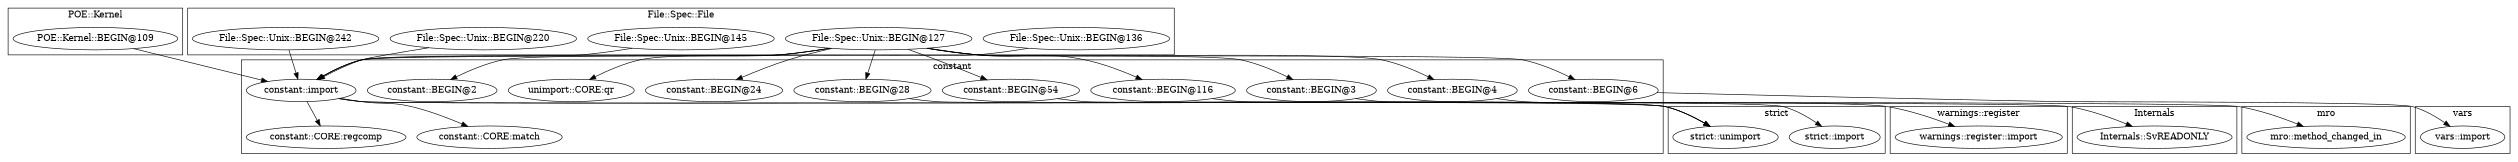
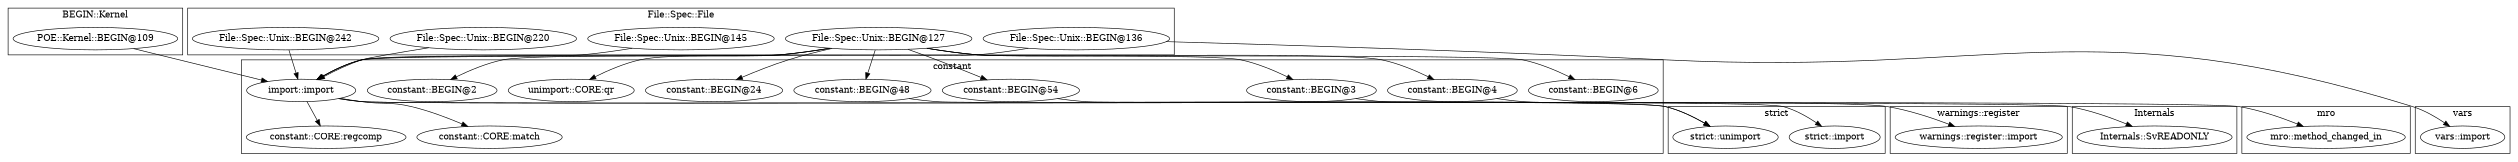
cluster "POE::Kernel": label "POE::Kernel" -> "BEGIN::Kernel"
node "constant::import": label "constant::import" -> "import::import"
node "constant::BEGIN@28": label "constant::BEGIN@28" -> "constant::BEGIN@48"
node "constant::BEGIN@116": removed
edge "constant::BEGIN@6" -> "vars::import": now "File::Spec::Unix::BEGIN@136" -> "vars::import"
